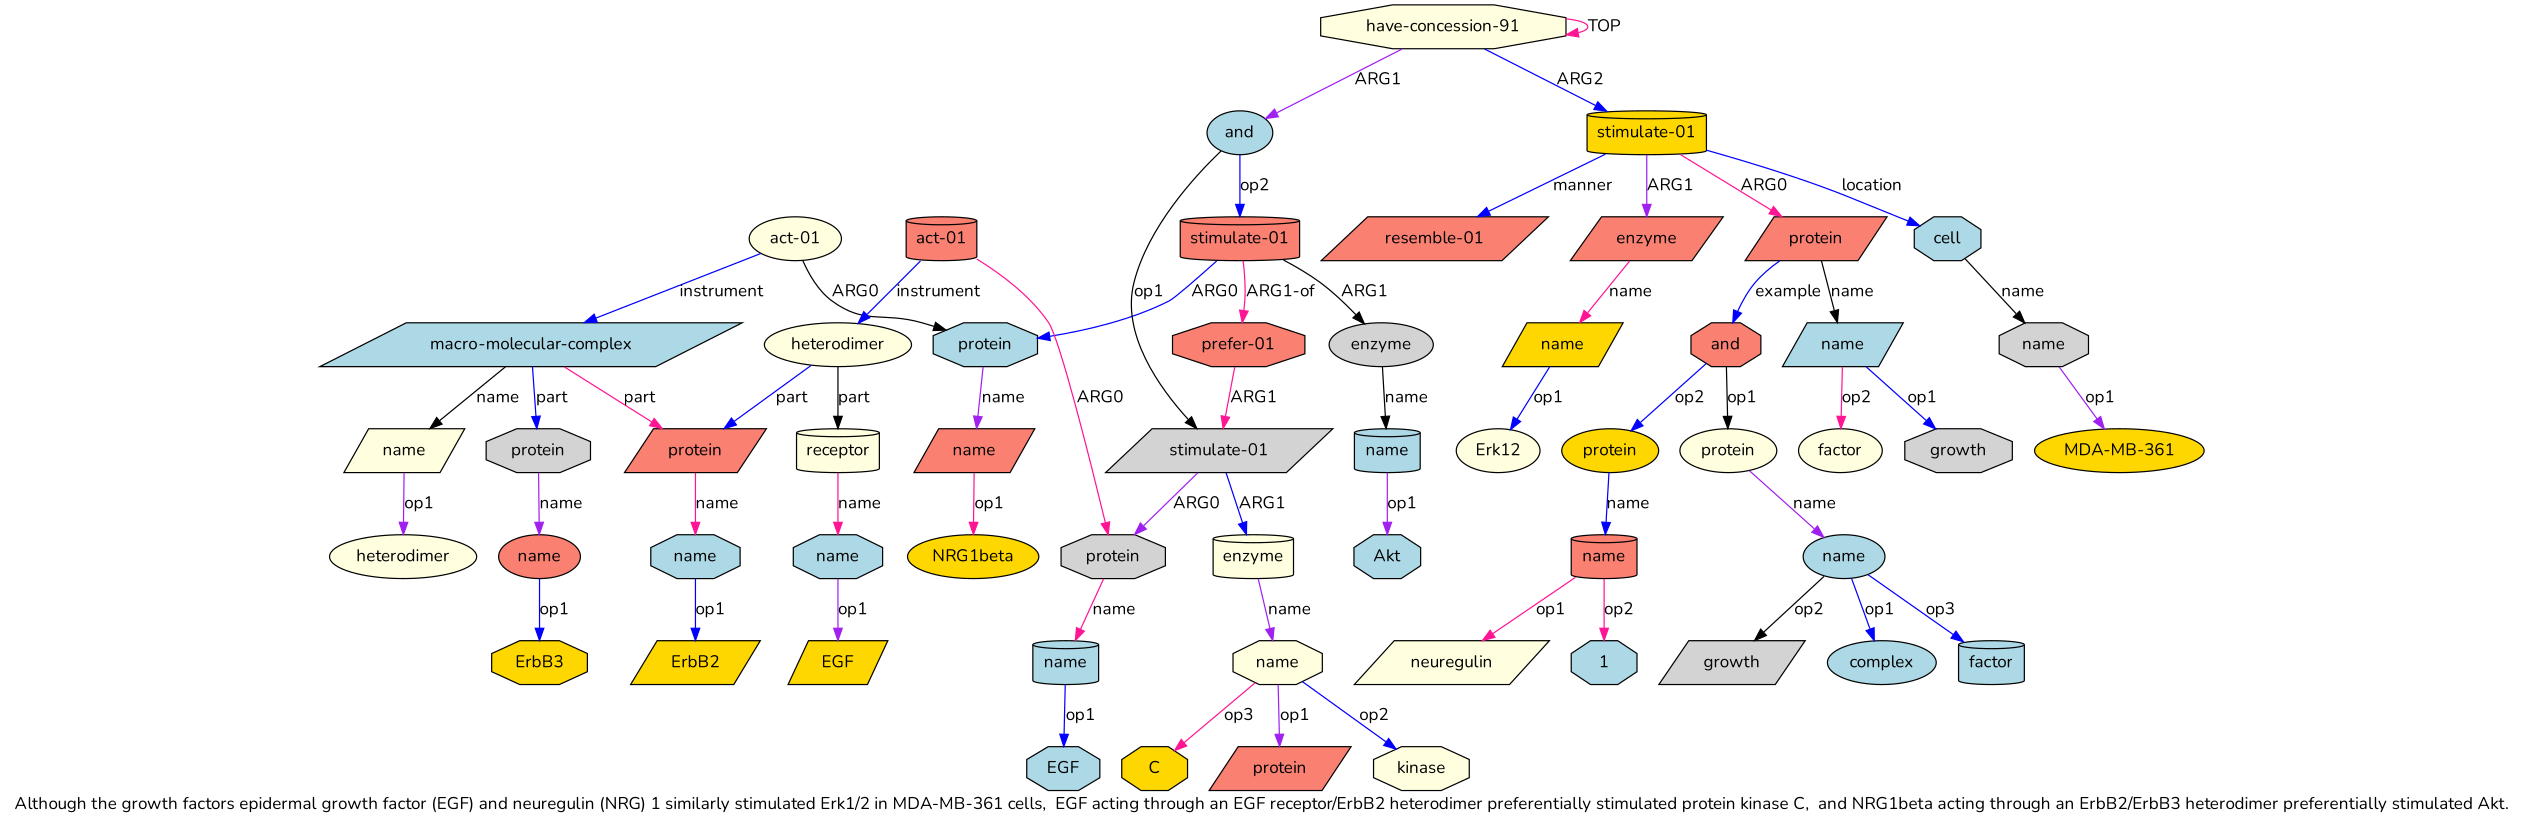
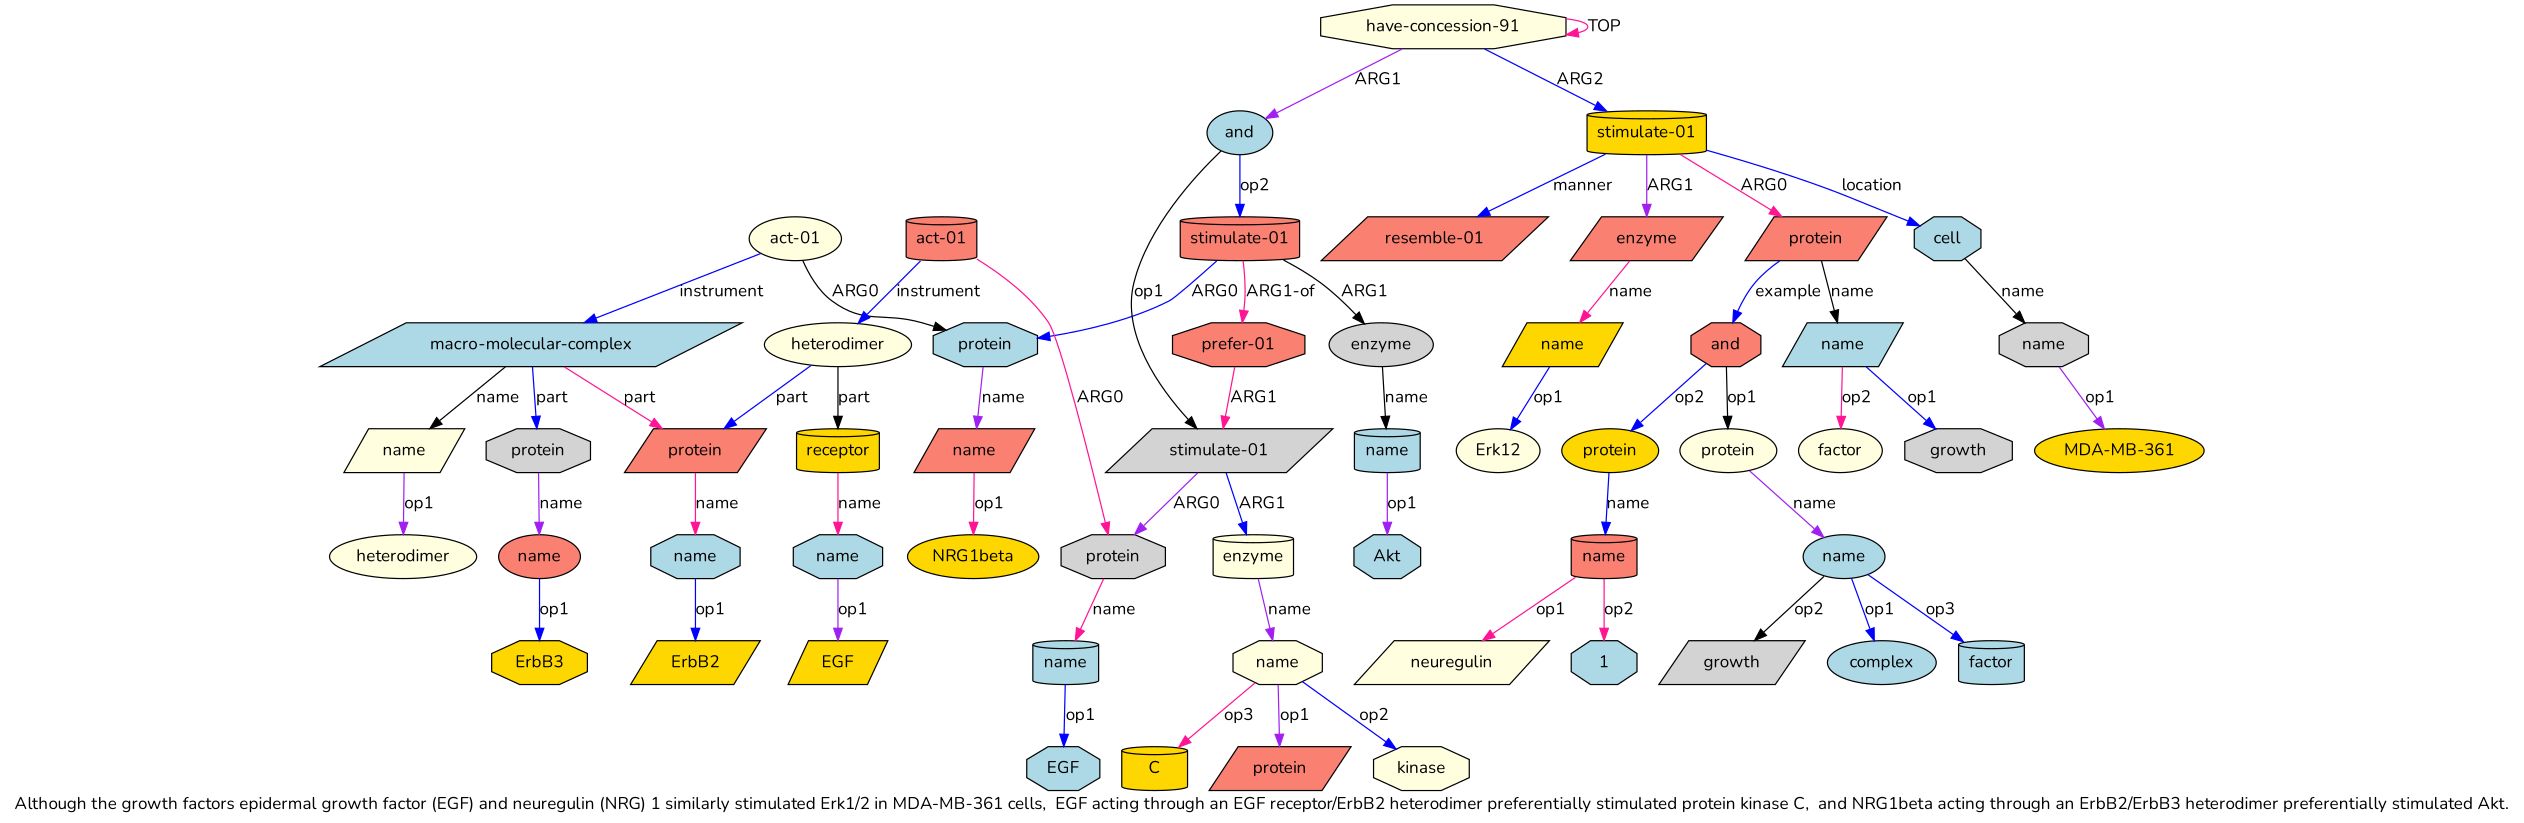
node "receptor": fillcolor lightyellow -> gold
node "C": shape octagon -> cylinder
